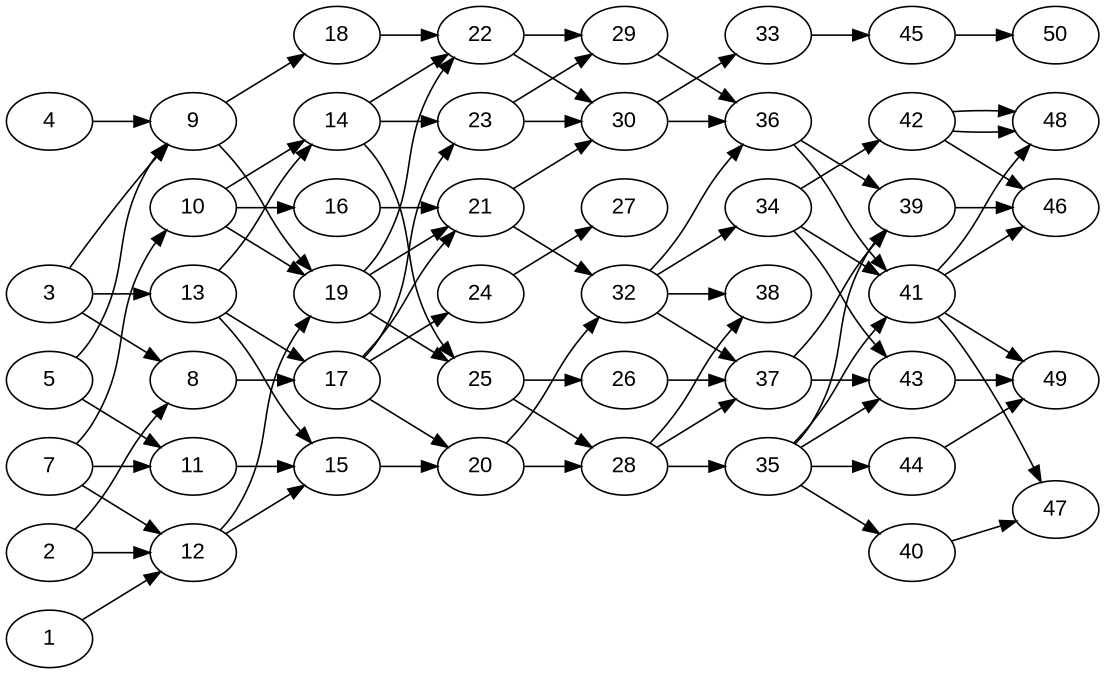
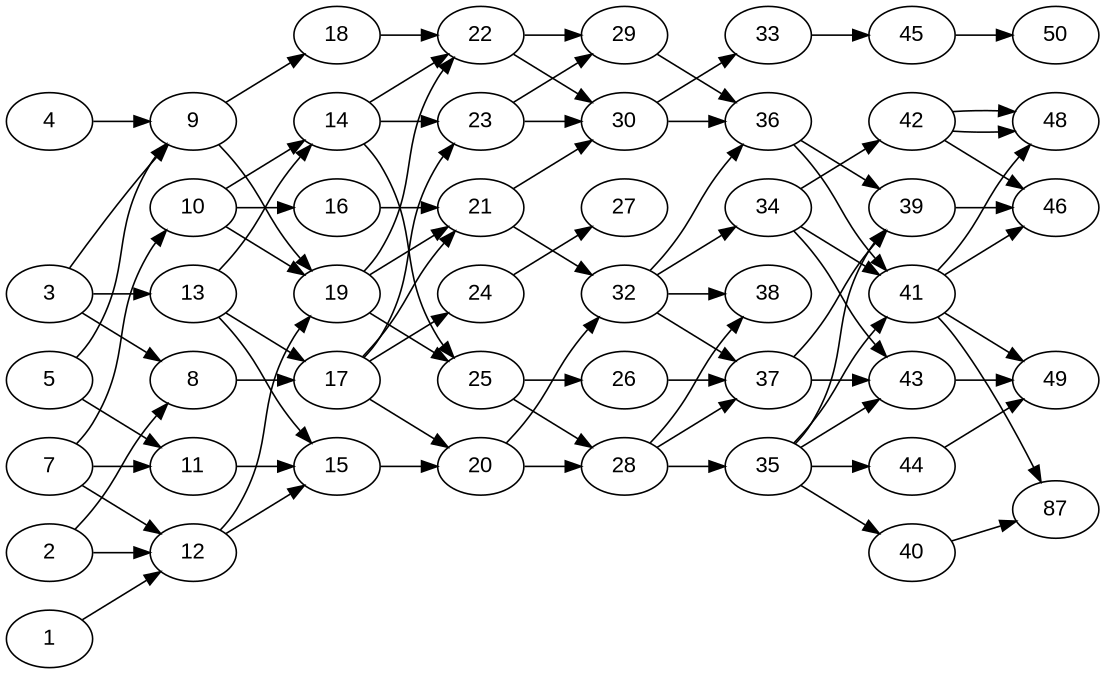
node "47": label "47" -> "87"
